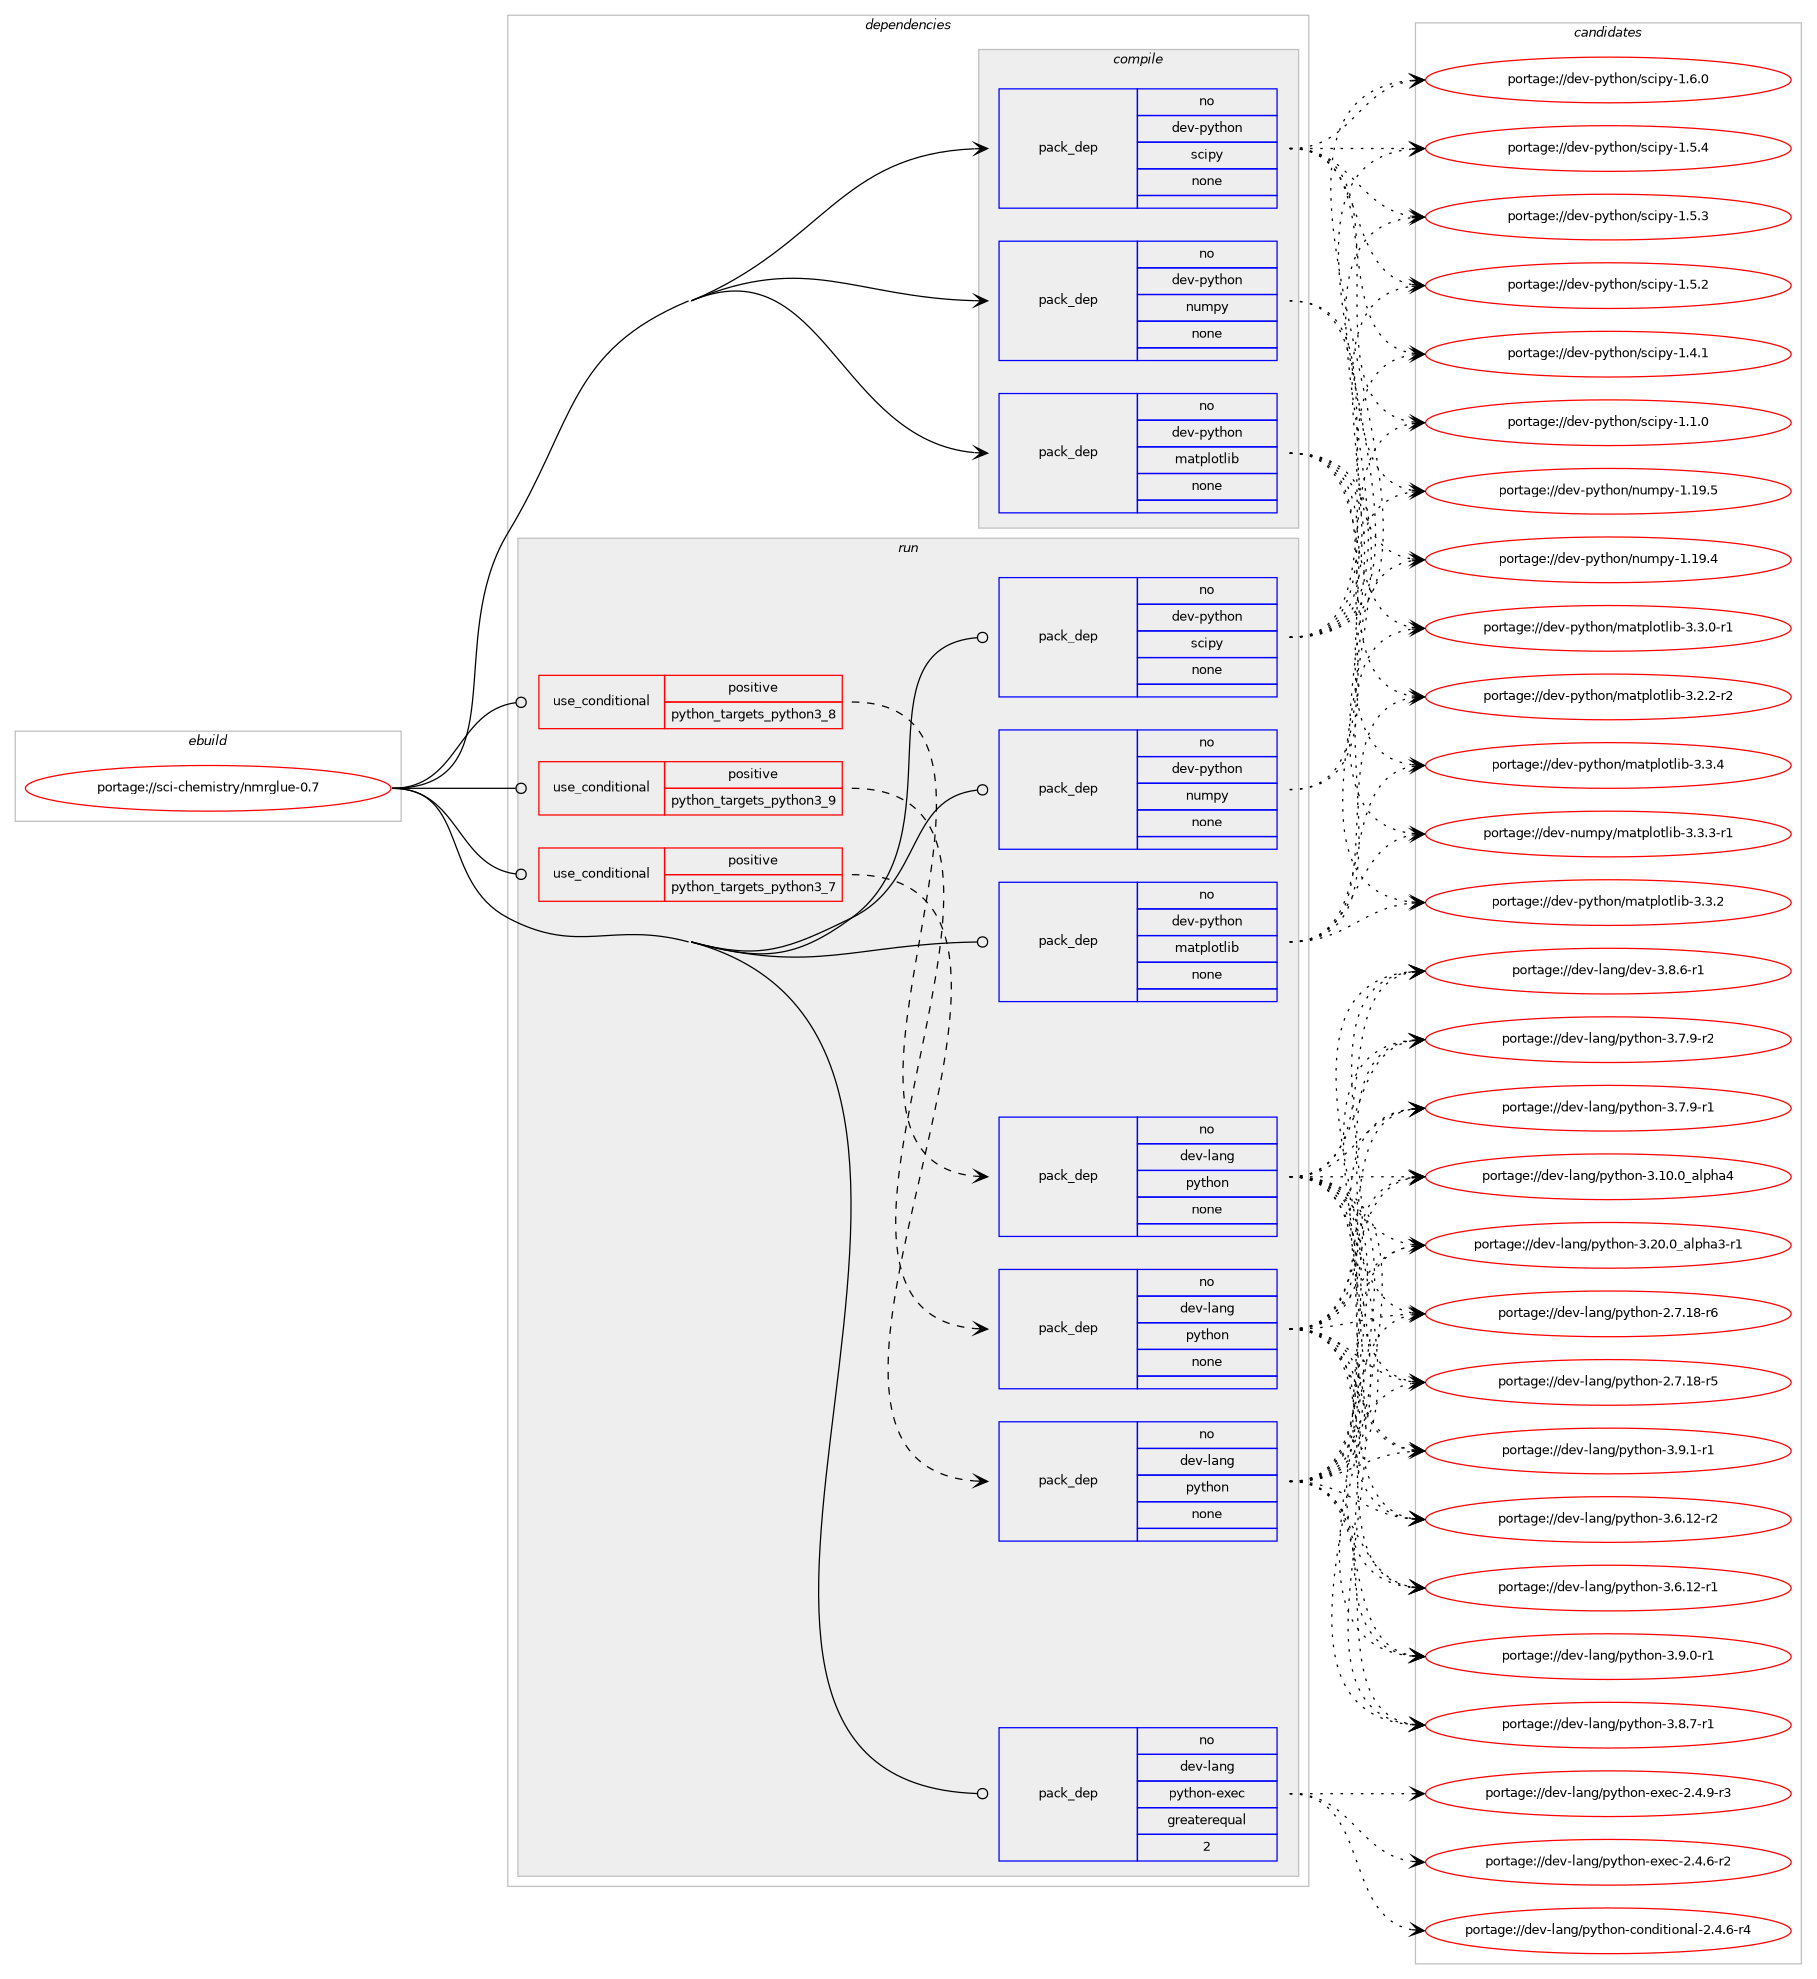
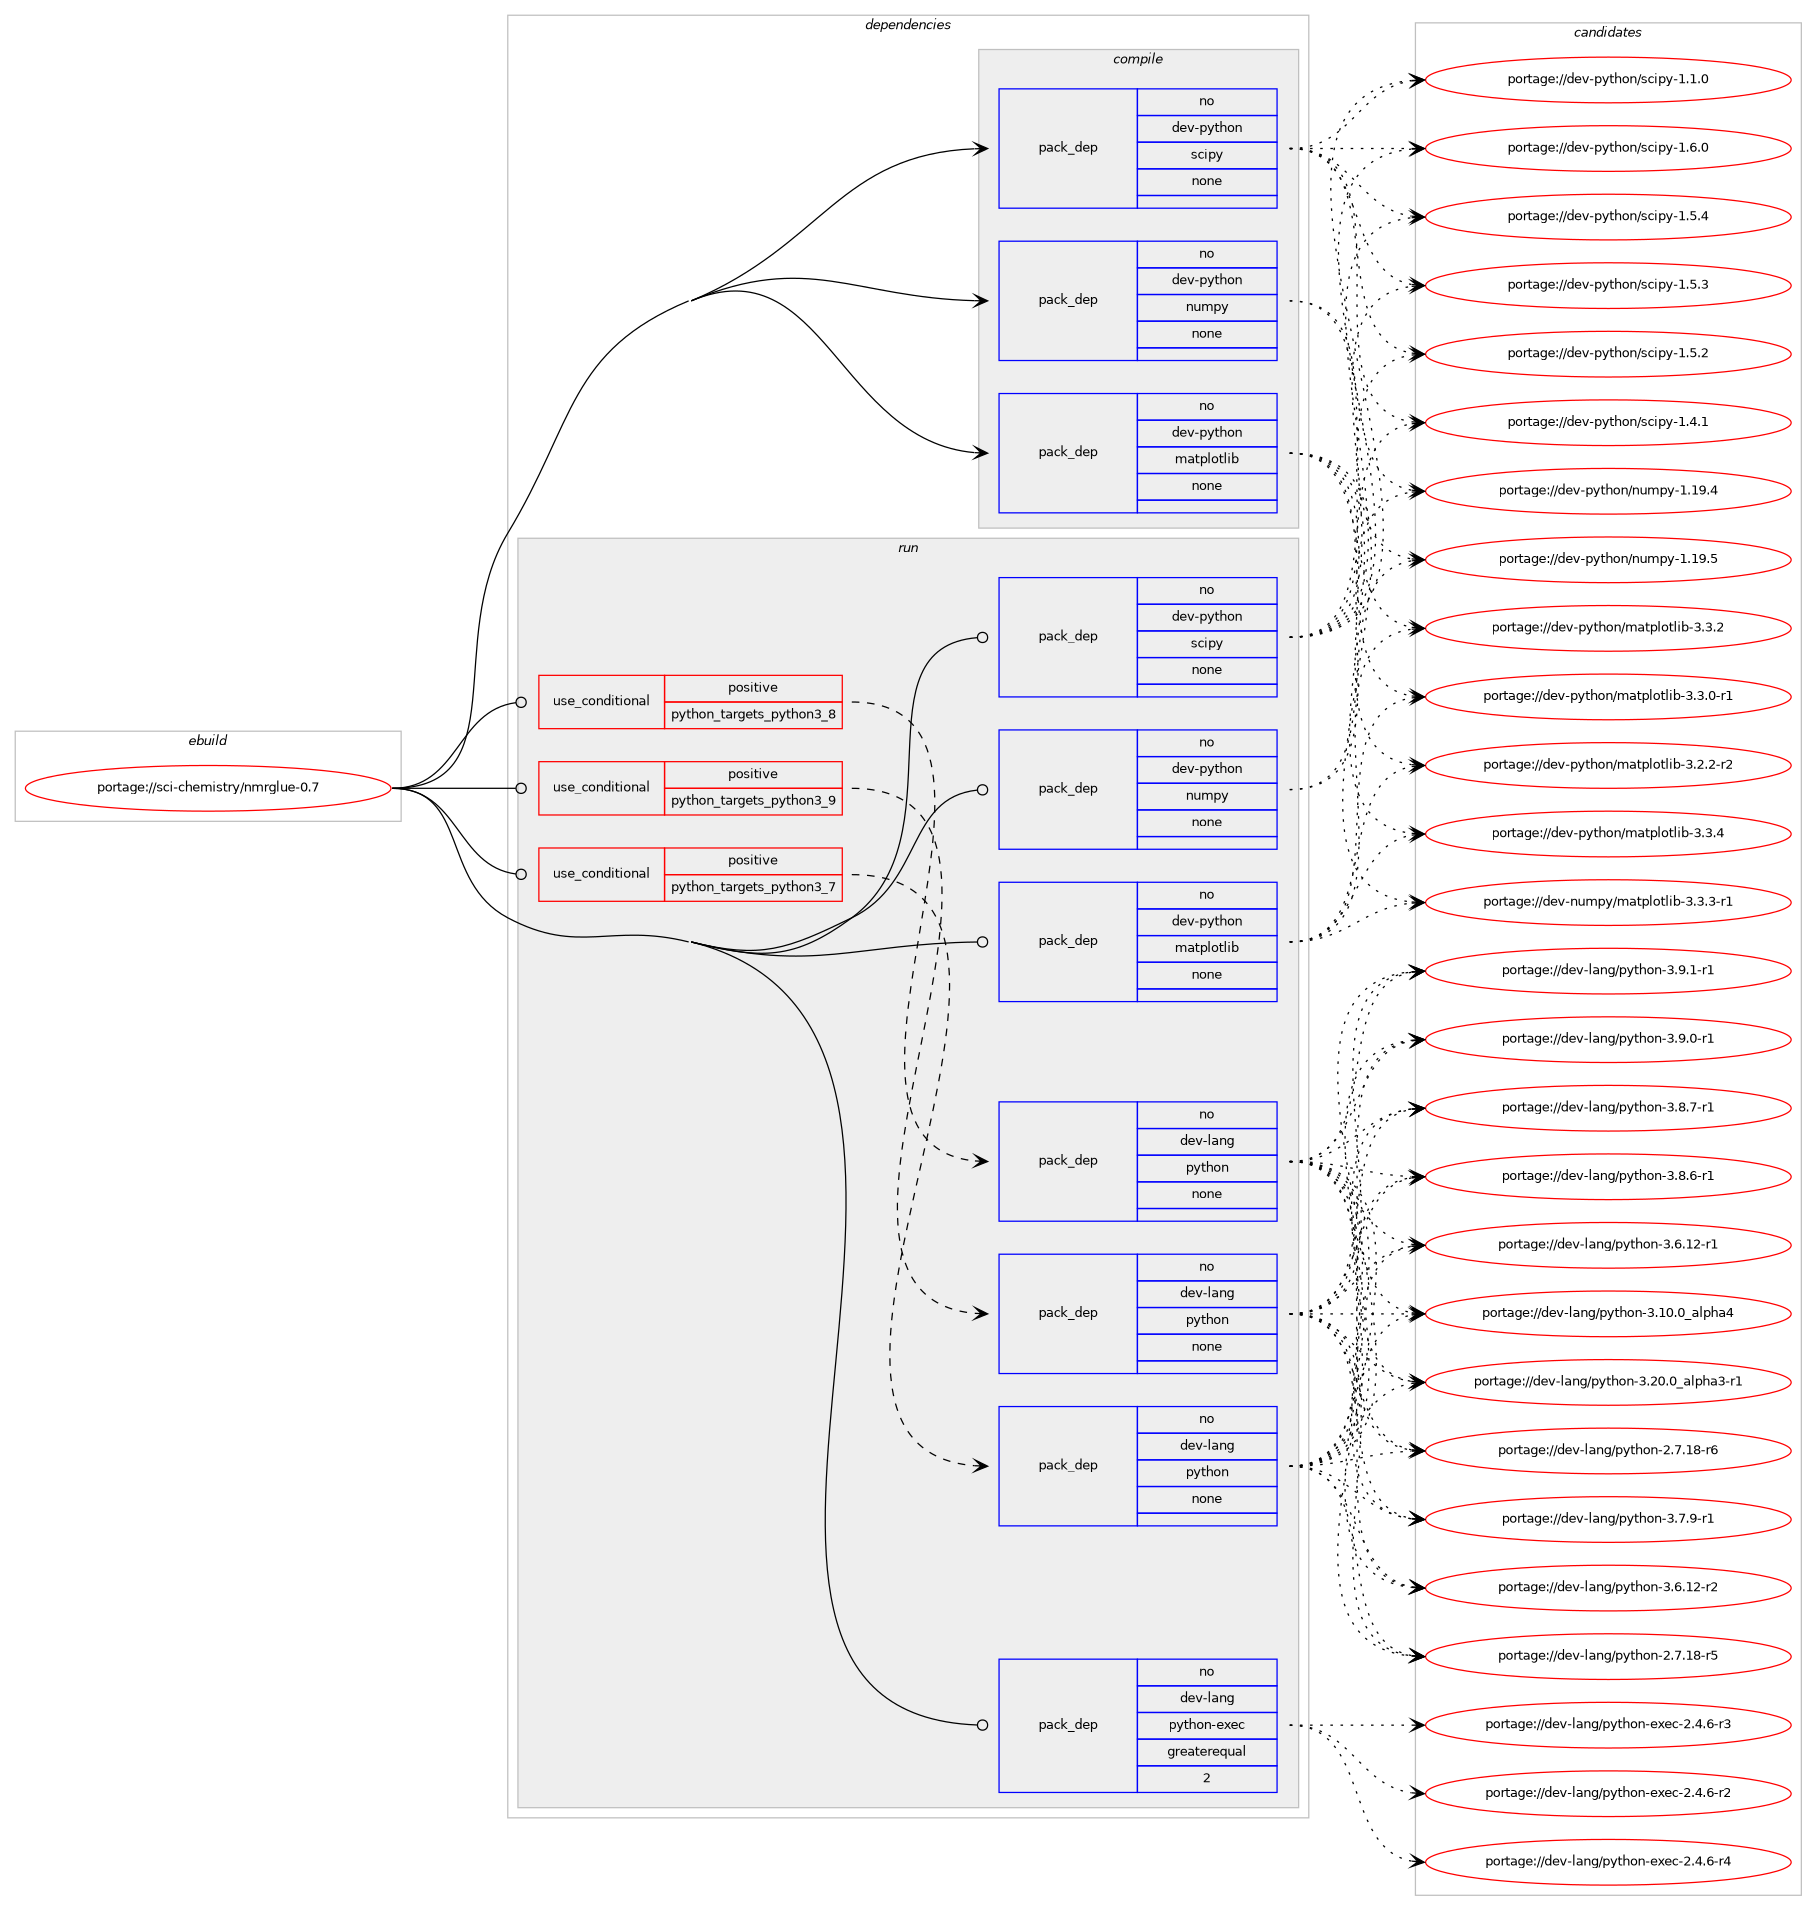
node "portage://dev-lang/dev-3.8.6-r1": label "portage://dev-lang/dev-3.8.6-r1" -> "portage://dev-lang/python-3.8.6-r1"
node "portage://dev-lang/python-3.7.9-r2": removed
node "portage://dev-lang/python-exec-2.4.9-r3": label "portage://dev-lang/python-exec-2.4.9-r3" -> "portage://dev-lang/python-exec-2.4.6-r3"
node "portage://dev-lang/python-conditional-2.4.6-r4": label "portage://dev-lang/python-conditional-2.4.6-r4" -> "portage://dev-lang/python-exec-2.4.6-r4"
